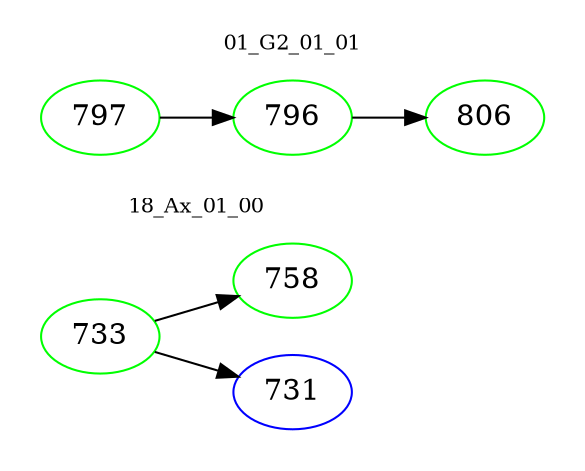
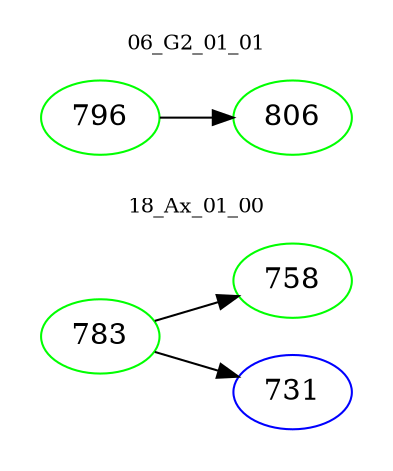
cluster "01_G2_01_01": label "01_G2_01_01" -> "06_G2_01_01"
node "797": removed
node "733": label "733" -> "783"
